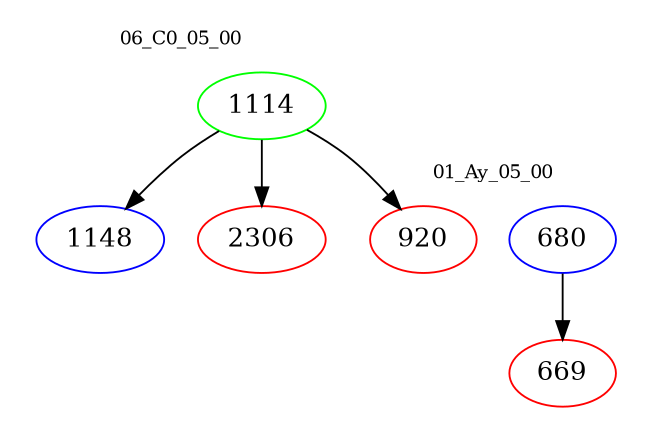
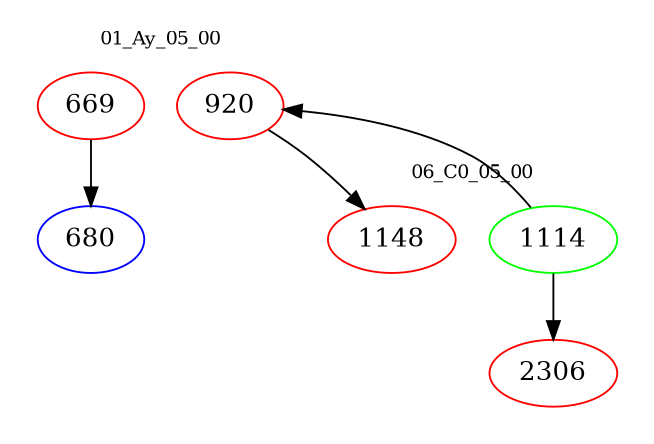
edge "1114" -> "1148": now "920" -> "1148"
node "1148": color blue -> red
edge "680" -> "669": reversed
